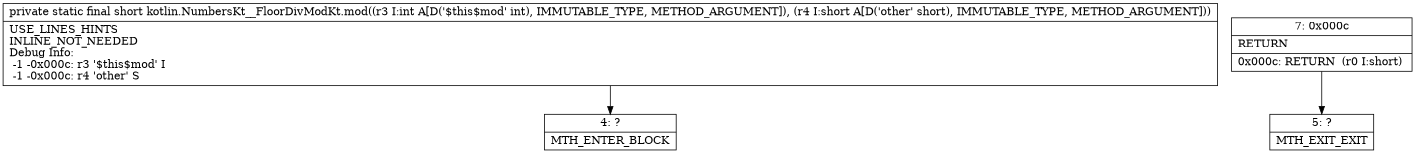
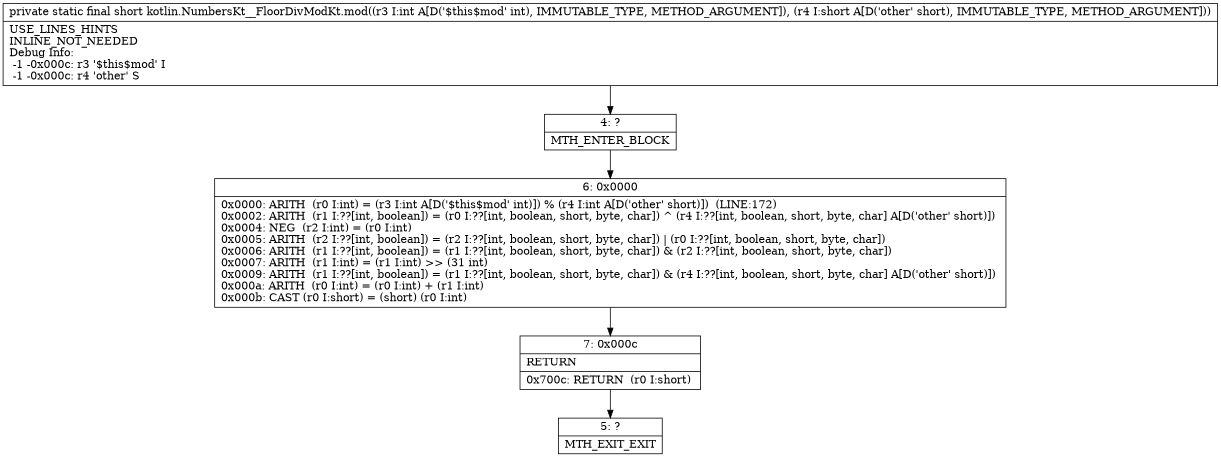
node "7: 0x000c": text "0x000c: RETURN  (r0 I:short)" -> "0x700c: RETURN  (r0 I:short)"
node "6: 0x0000": added
